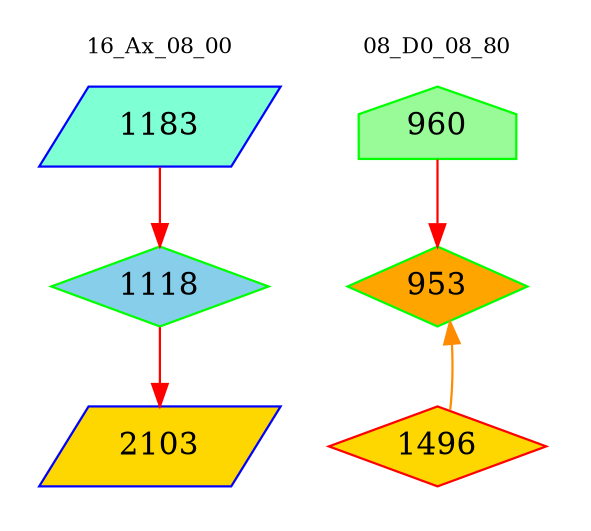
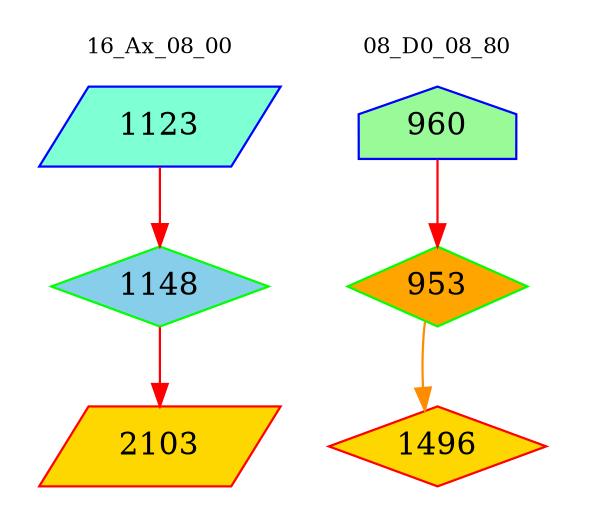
node "1183": label "1183" -> "1123"
node "960": color green -> blue
node "1118": label "1118" -> "1148"
edge "1496" -> "953": reversed
node "2103": color blue -> red
